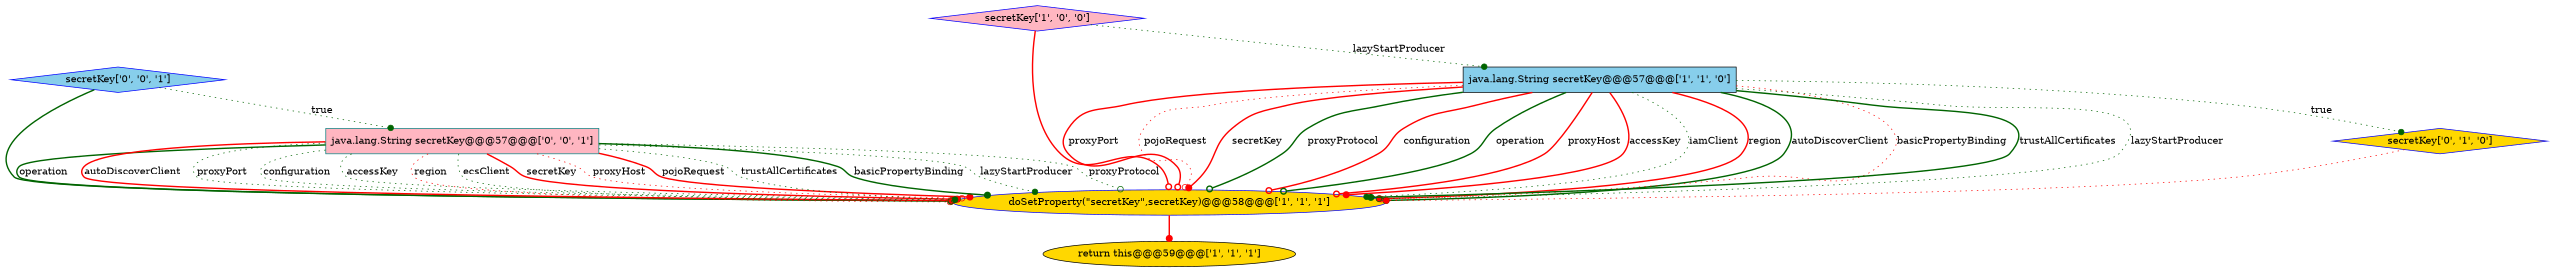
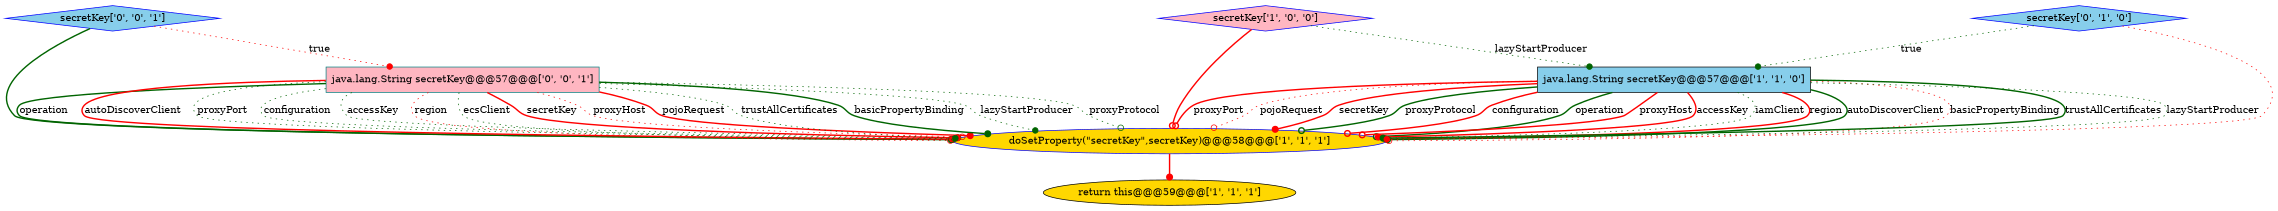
edge "java.lang.String secretKey@@@57@@@['1', '1', '0']" -> "secretKey['0', '1', '0']": reversed
edge "secretKey['0', '0', '1']" -> "java.lang.String secretKey@@@57@@@['0', '0', '1']": color darkgreen -> red
node "secretKey['0', '1', '0']": fillcolor gold -> skyblue
